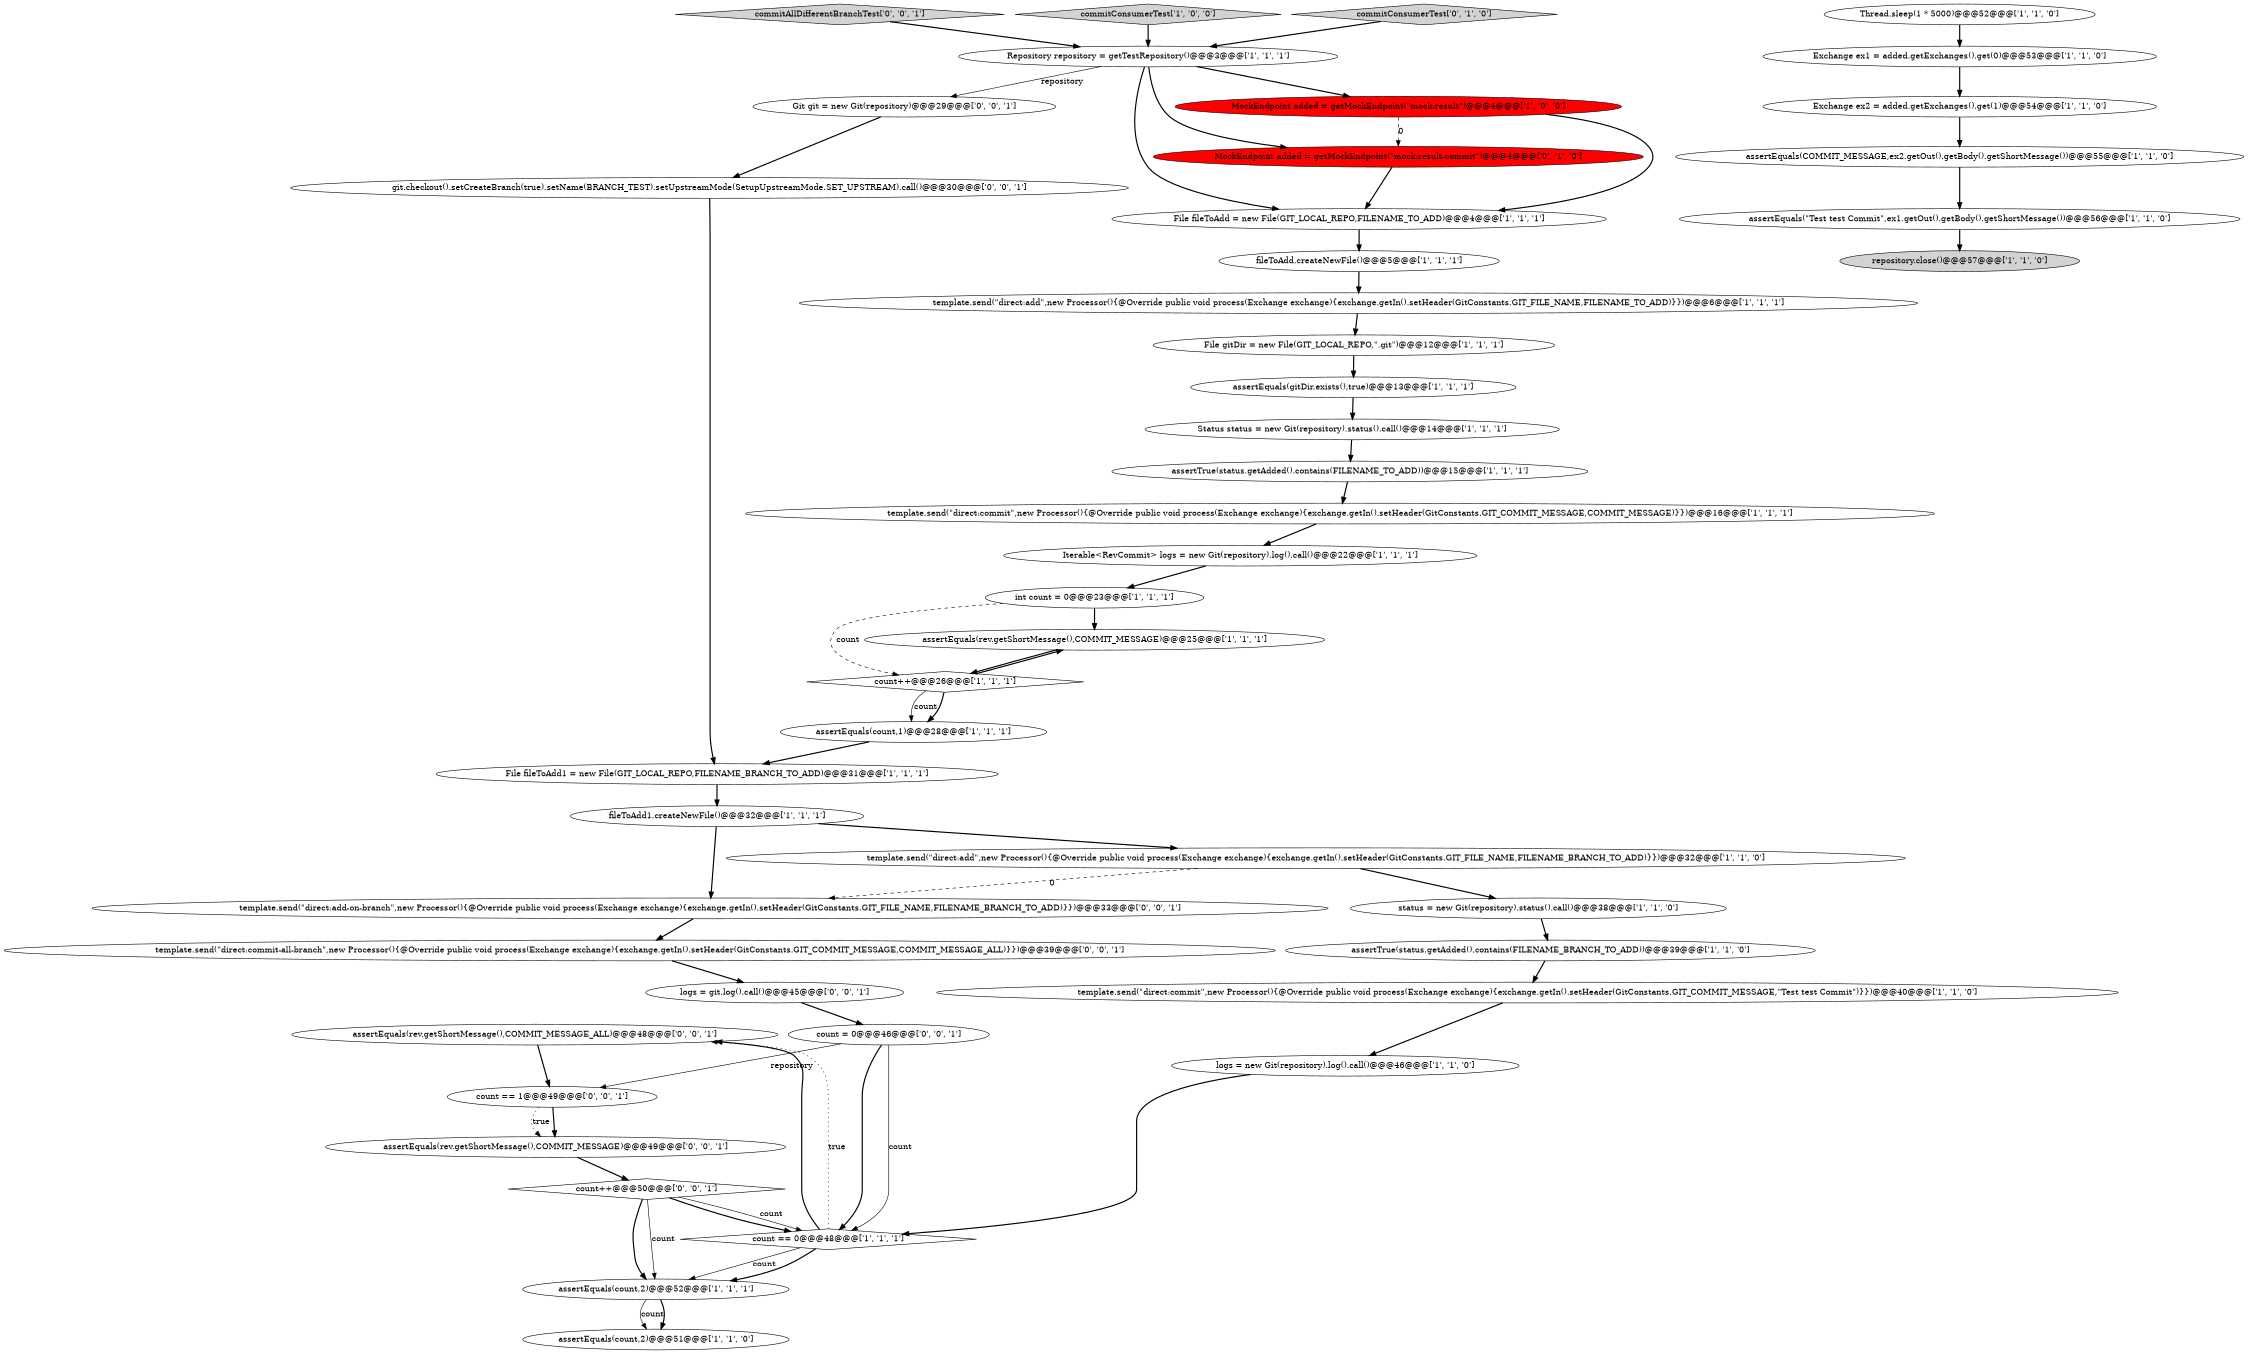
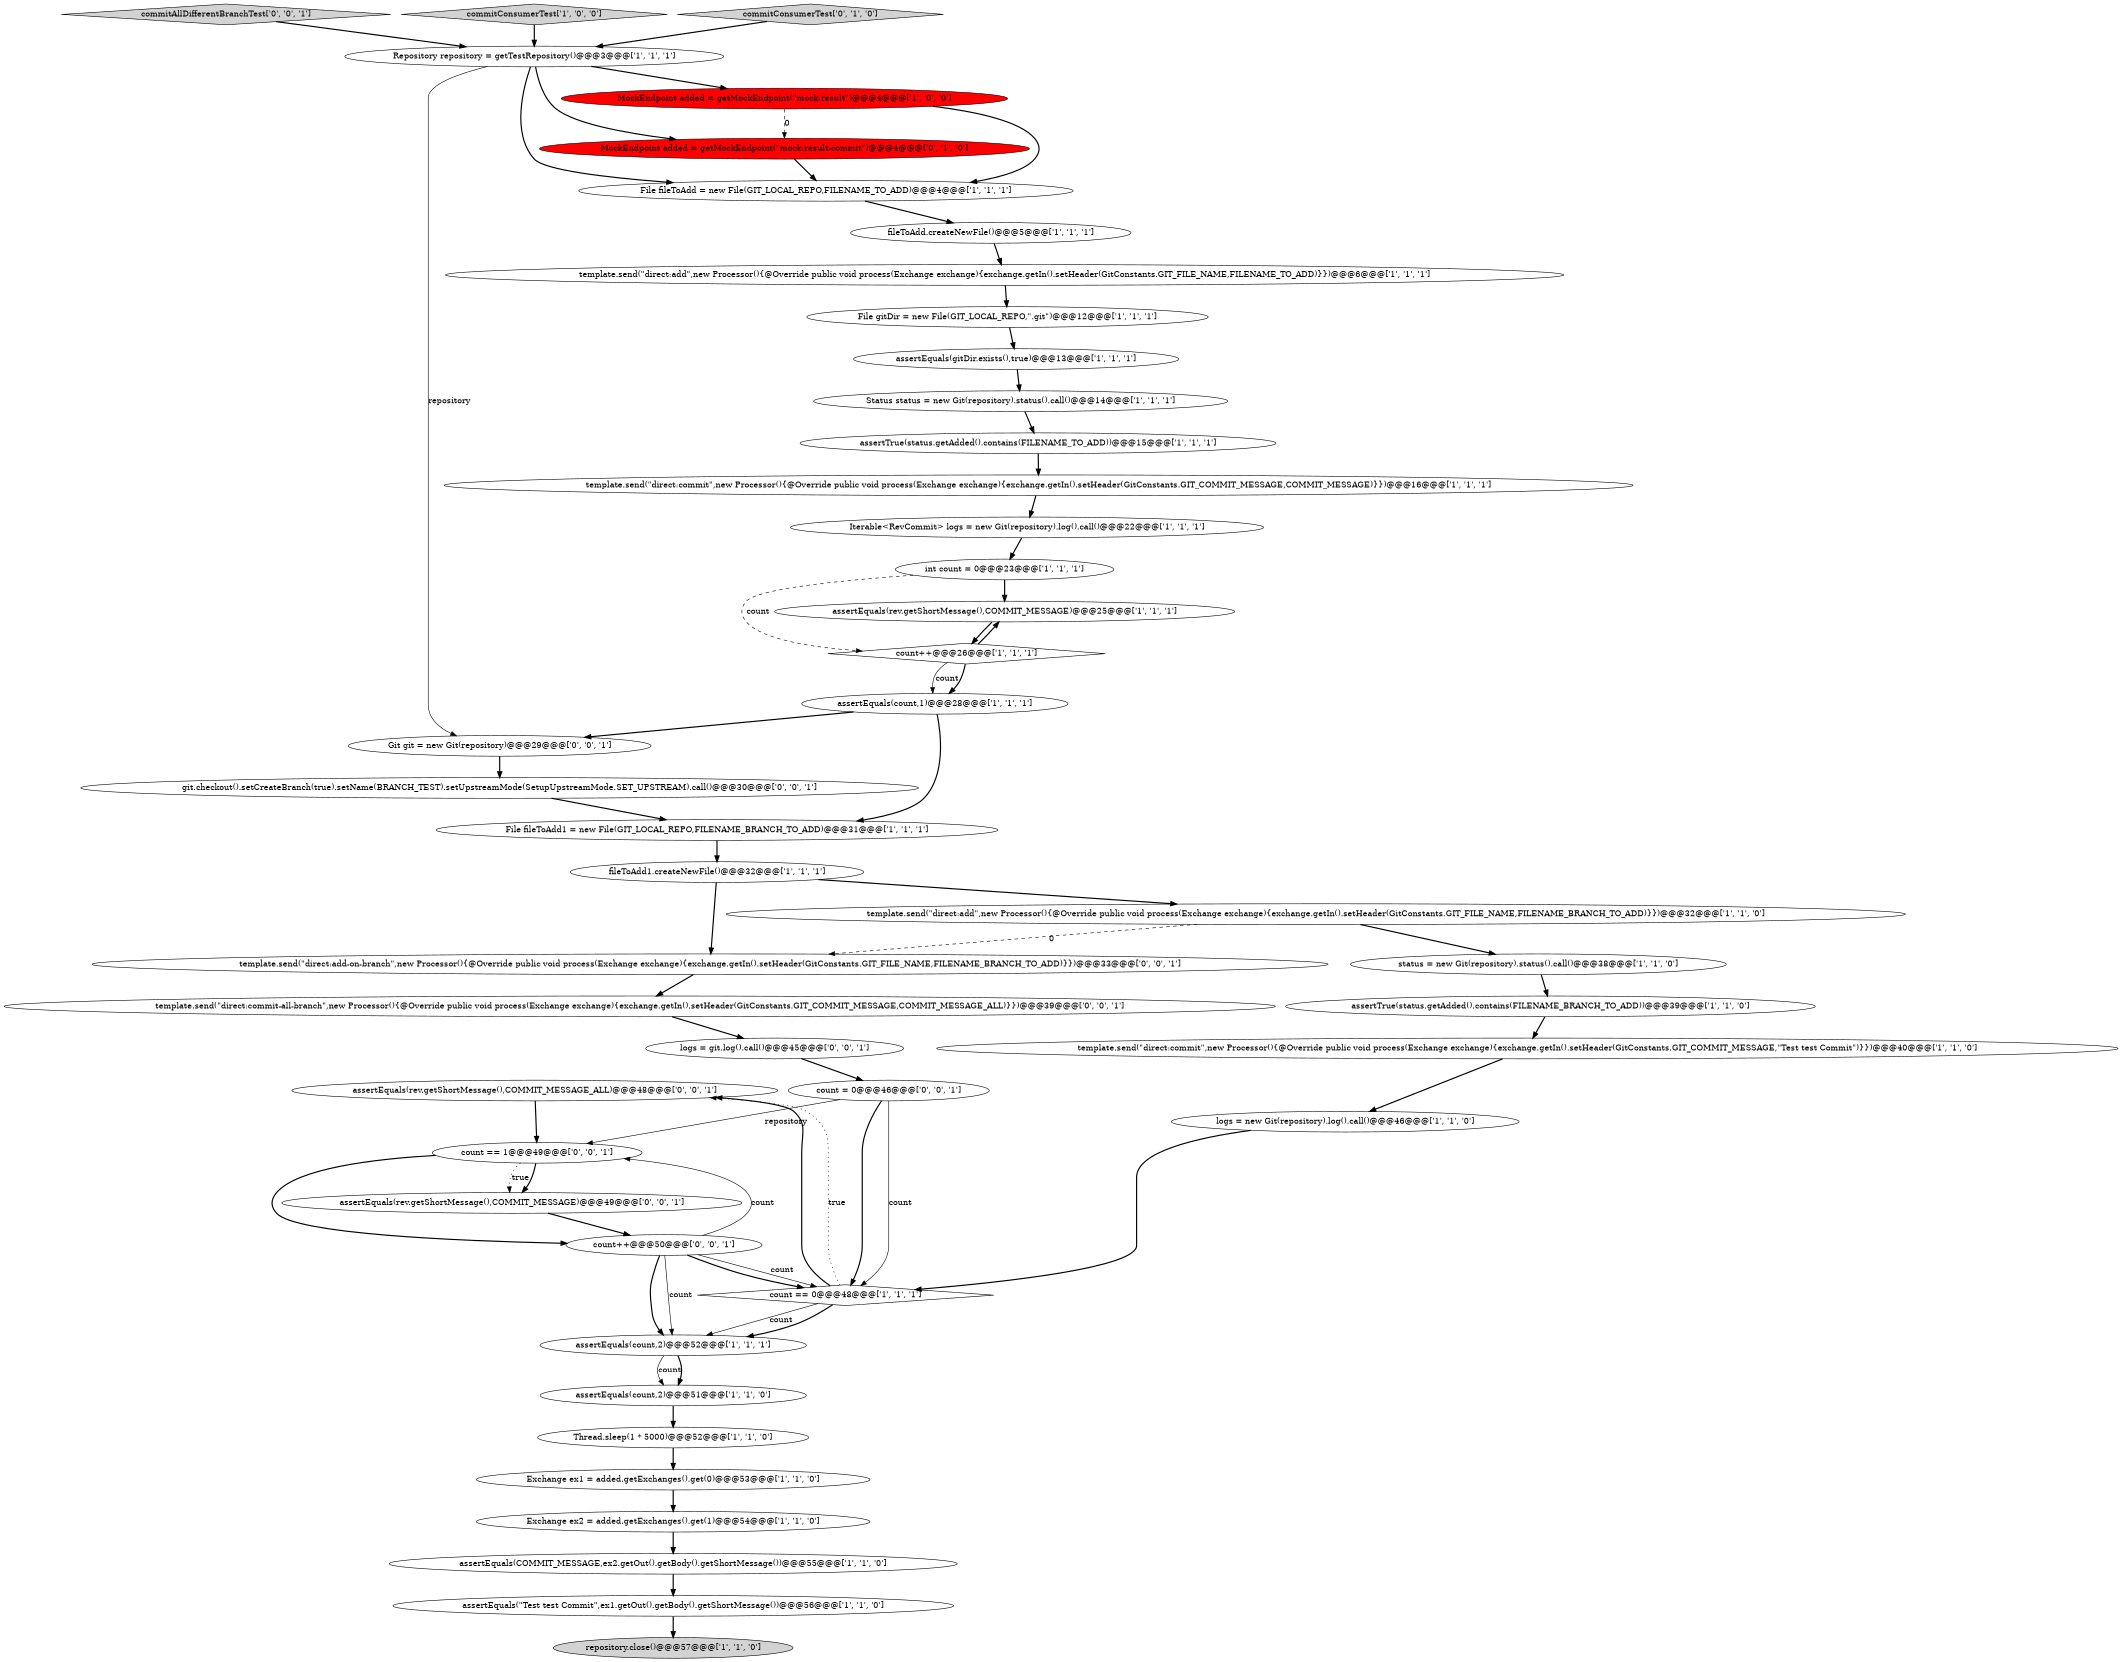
edge "assertEquals(count,1)@@@28@@@['1', '1', '1']" -> "Git git = new Git(repository)@@@29@@@['0', '0', '1']": added
edge "count++@@@50@@@['0', '0', '1']" -> "count == 1@@@49@@@['0', '0', '1']": added, label "count"
node "count++@@@50@@@['0', '0', '1']": shape diamond -> ellipse
edge "count == 1@@@49@@@['0', '0', '1']" -> "count++@@@50@@@['0', '0', '1']": added
edge "assertEquals(count,2)@@@51@@@['1', '1', '0']" -> "Thread.sleep(1 * 5000)@@@52@@@['1', '1', '0']": added
